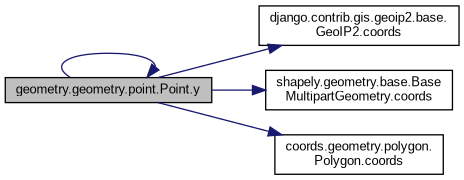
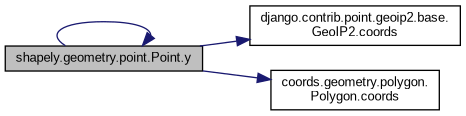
node "django.contrib.gis.geoip2.base. GeoIP2.coords": label "django.contrib.gis.geoip2.base. GeoIP2.coords" -> "django.contrib.point.geoip2.base. GeoIP2.coords"
node "geometry.geometry.point.Point.y": label "geometry.geometry.point.Point.y" -> "shapely.geometry.point.Point.y"
node "shapely.geometry.base.Base MultipartGeometry.coords": removed
